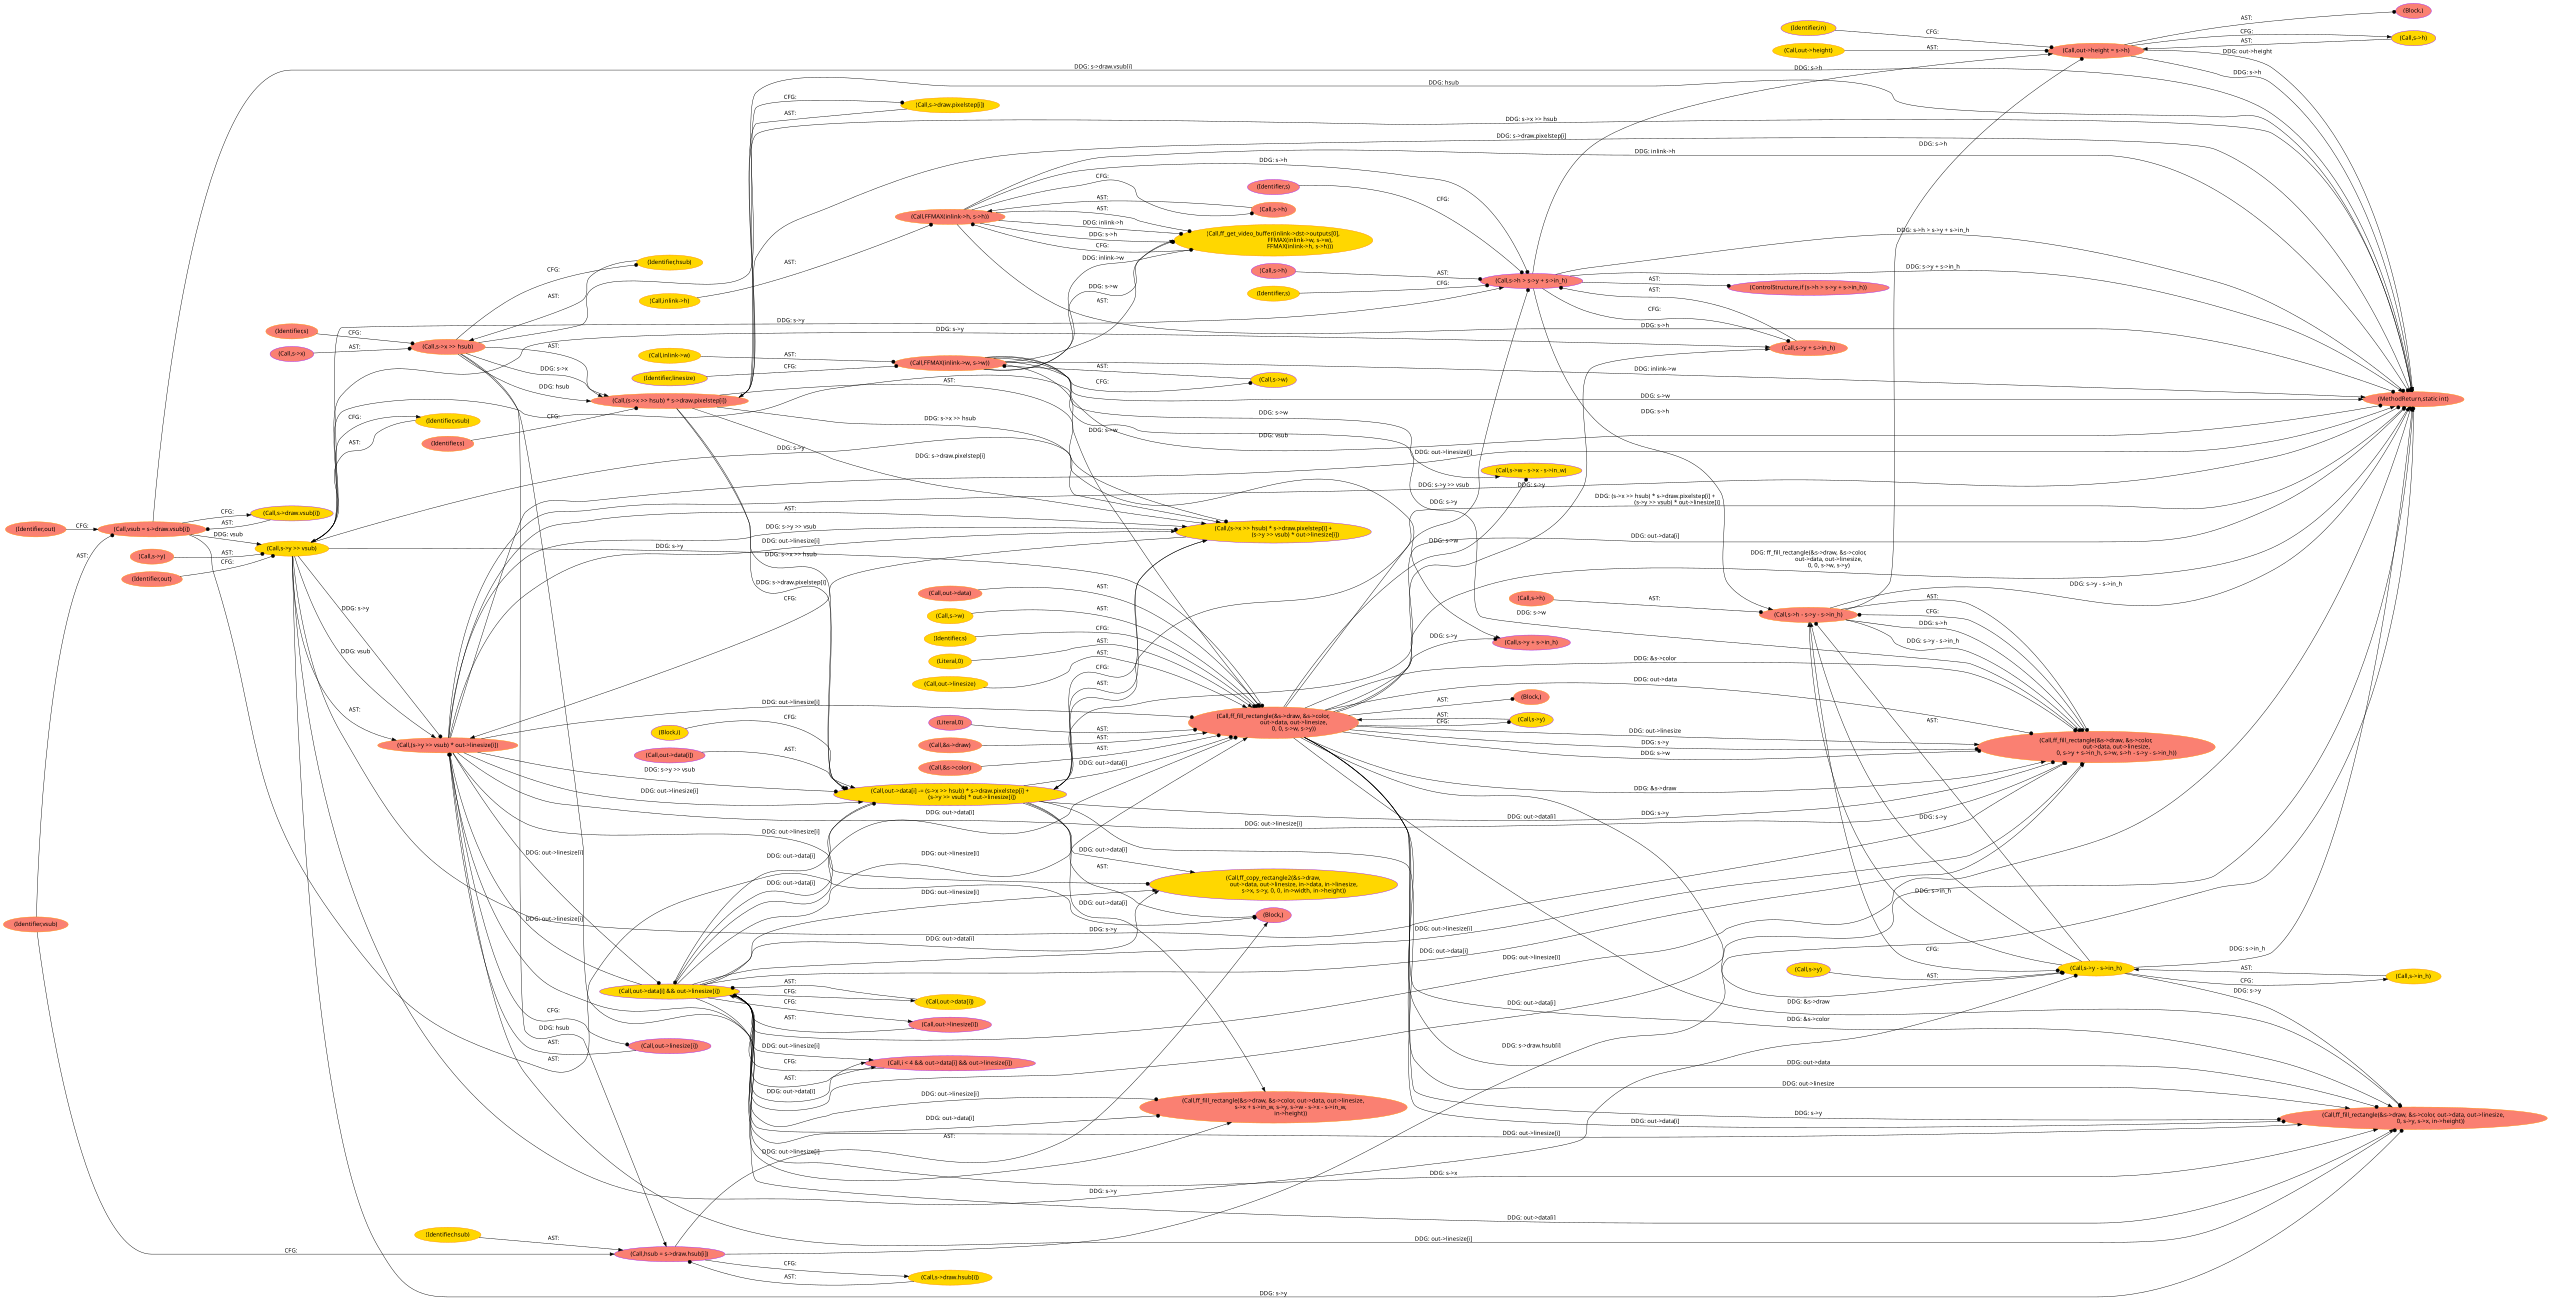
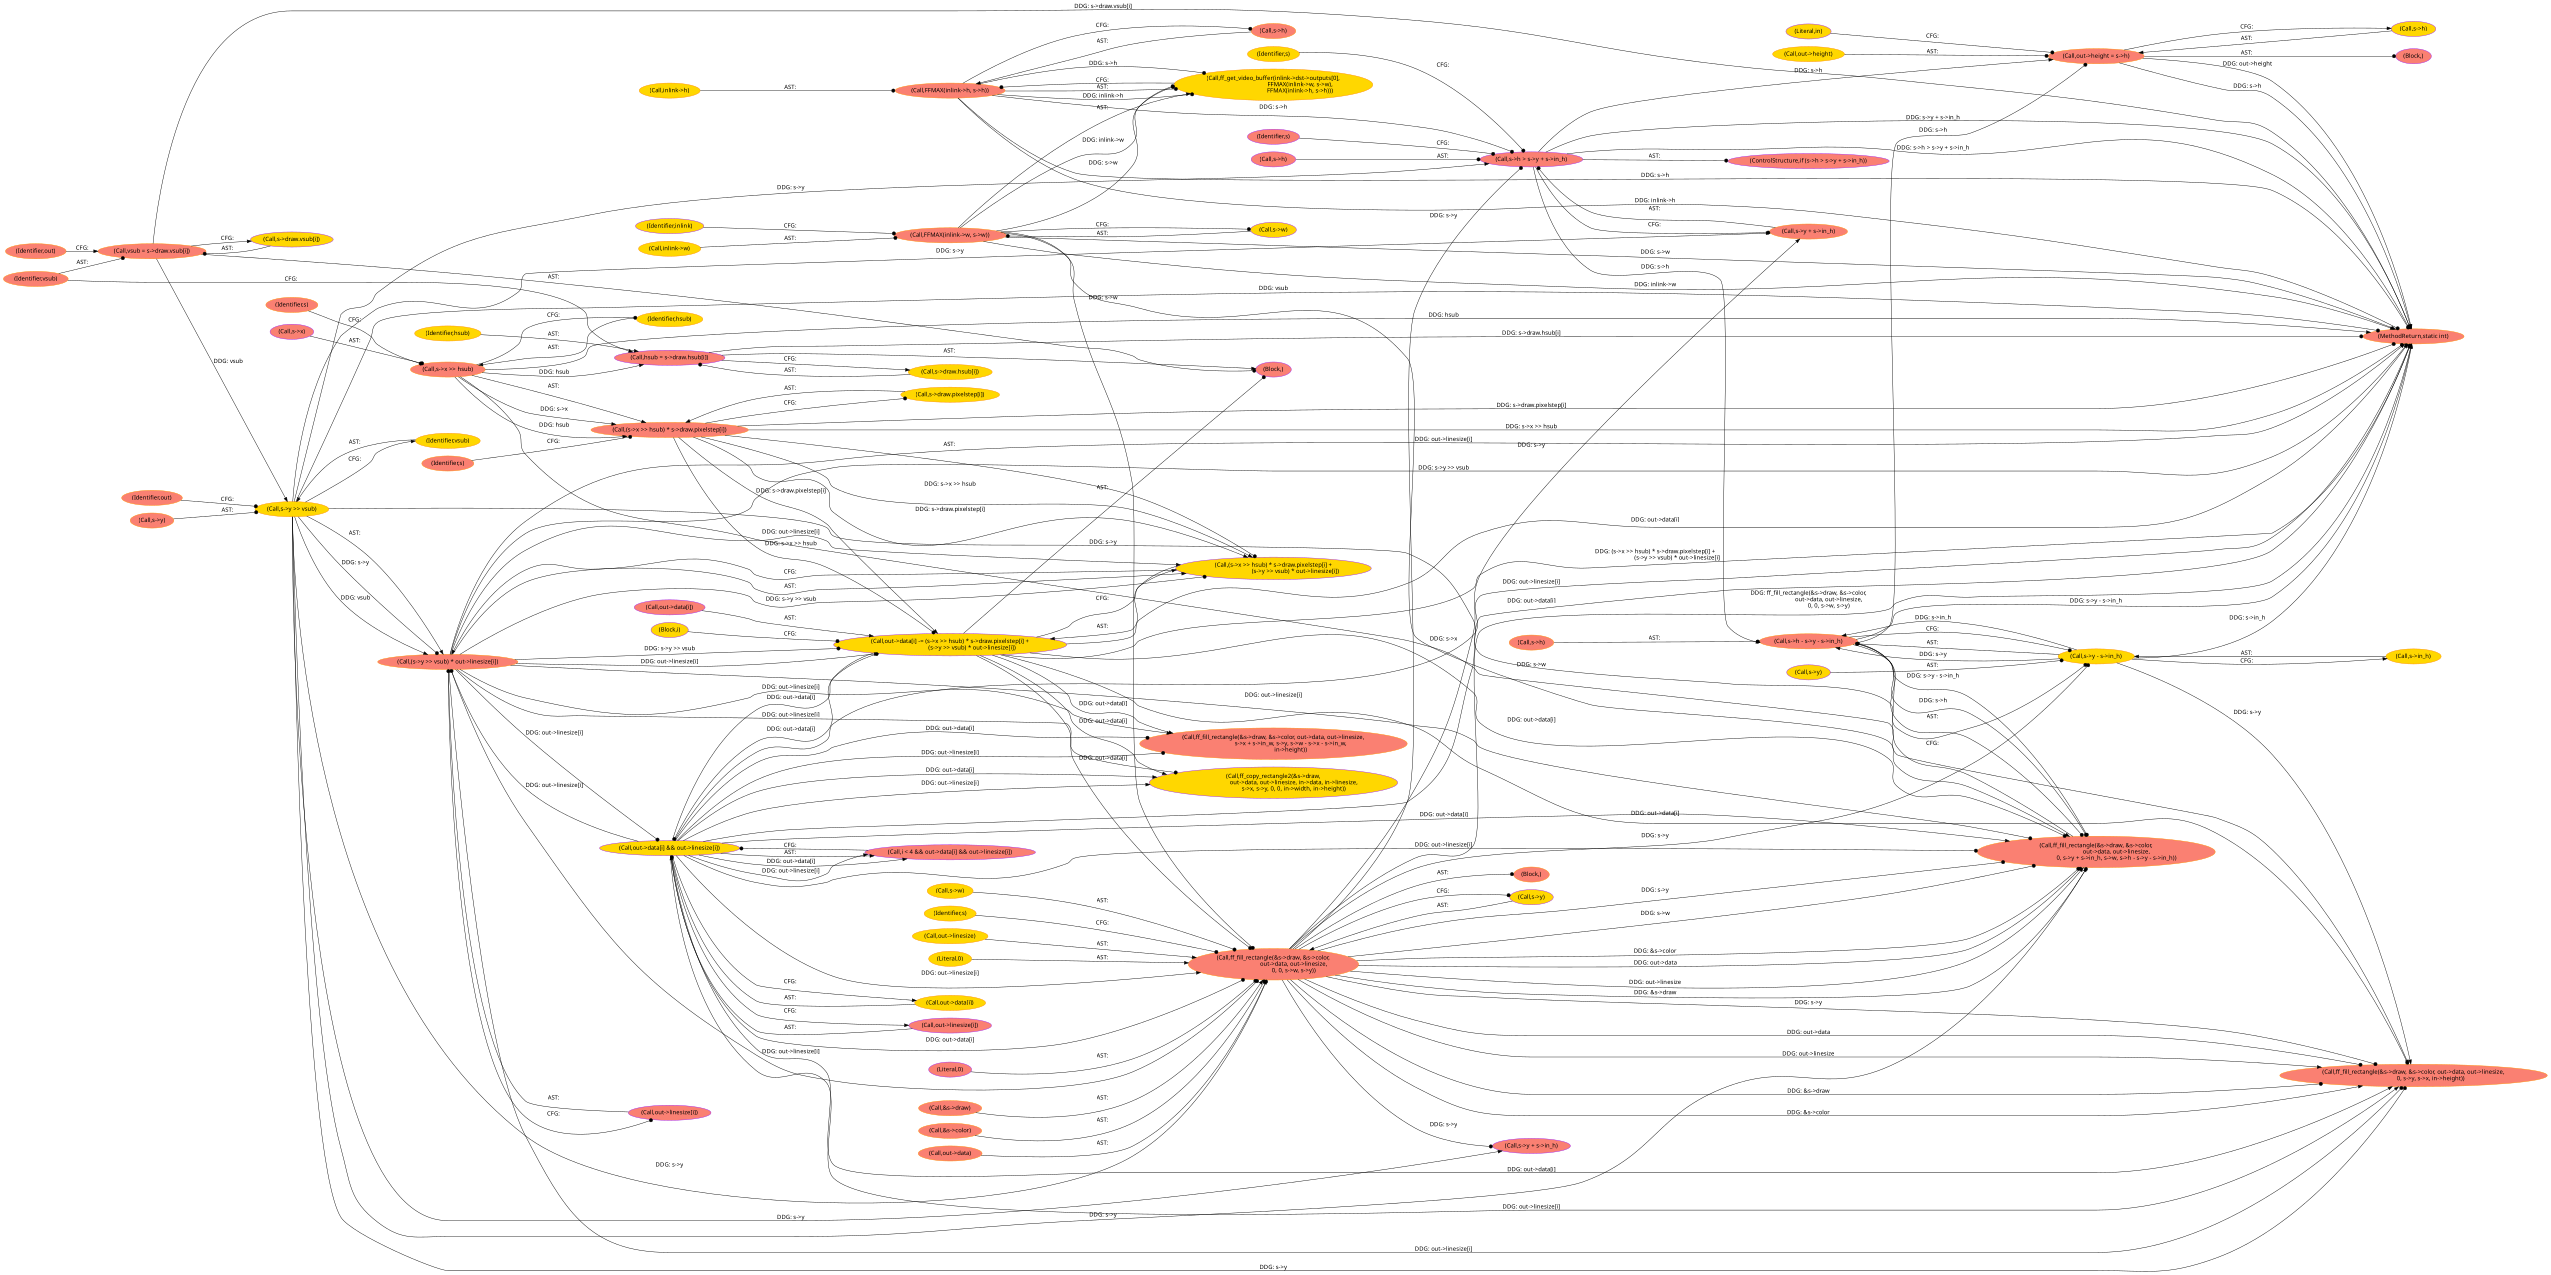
node "(Identifier,in)": label "(Identifier,in)" -> "(Literal,in)"
node "(Identifier,linesize)": label "(Identifier,linesize)" -> "(Identifier,inlink)"
node "(Call,s->w - s->x - s->in_w)": removed
